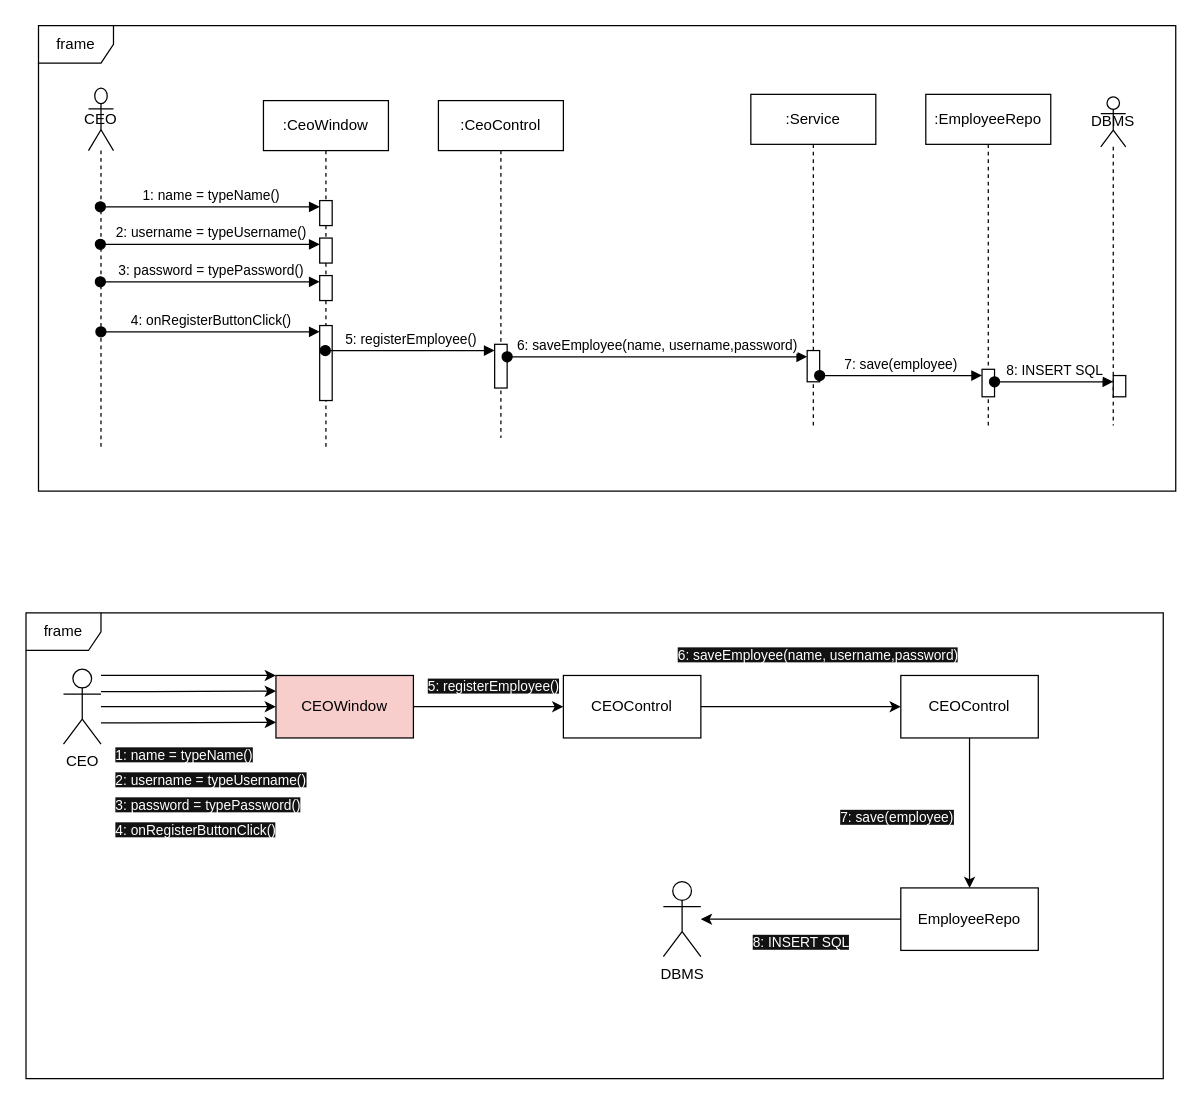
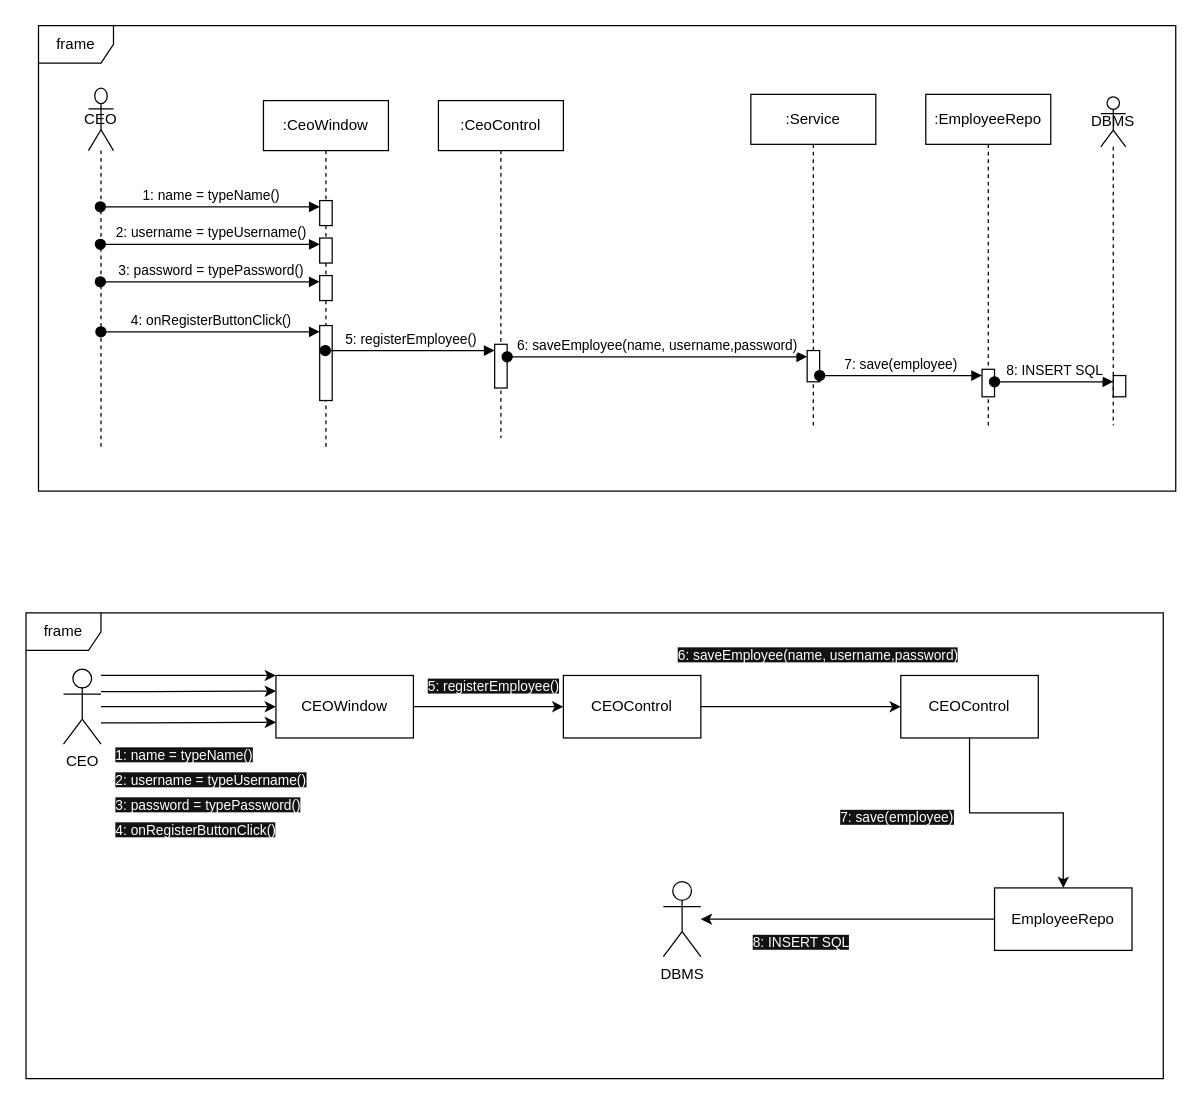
node "CEOWindow": fillcolor #f8cecc -> #ffffff
node "EmployeeRepo": moved (969, 919) -> (1063, 919)
